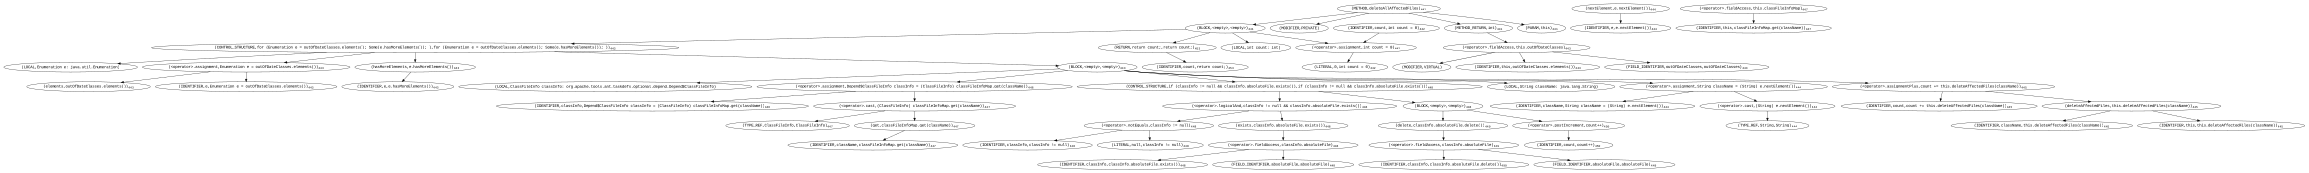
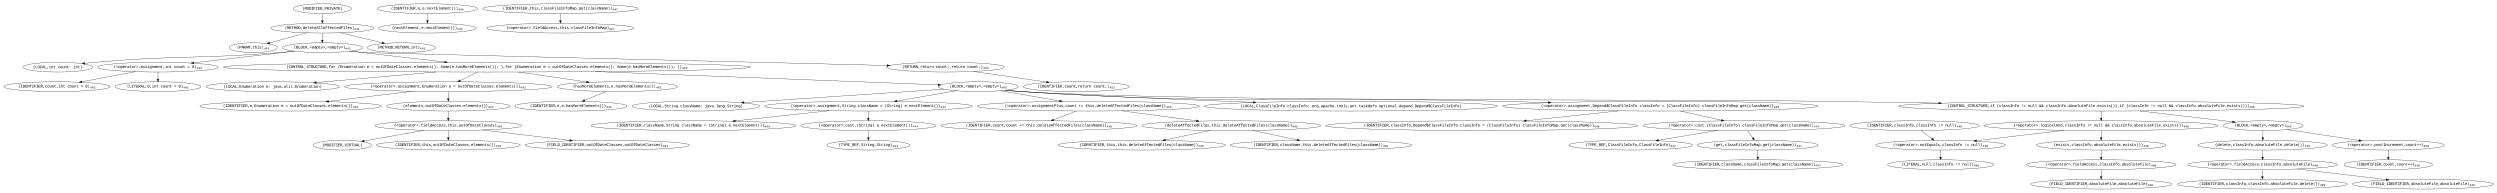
edge "(nextElement,e.nextElement())" -> "(IDENTIFIER,e,e.nextElement())": reversed
edge "(<operator>.fieldAccess,this.classFileInfoMap)" -> "(IDENTIFIER,this,classFileInfoMap.get(className))": reversed
edge "(METHOD,deleteAllAffectedFiles)" -> "(MODIFIER,PRIVATE)": reversed
edge "(IDENTIFIER,count,int count = 0)" -> "(<operator>.assignment,int count = 0)": reversed
edge "(METHOD_RETURN,int)" -> "(<operator>.fieldAccess,this.outOfDateClasses)": now "(elements,outOfDateClasses.elements())" -> "(<operator>.fieldAccess,this.outOfDateClasses)"
edge "(<operator>.notEquals,classInfo != null)" -> "(IDENTIFIER,classInfo,classInfo != null)": reversed
node "(IDENTIFIER,classInfo,classInfo.absoluteFile.exists())": removed
